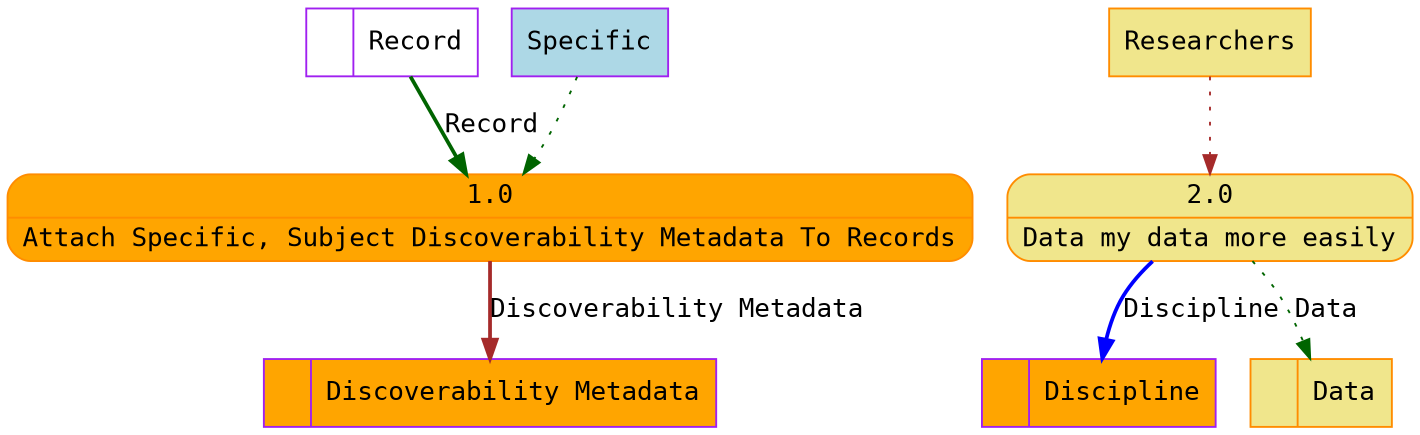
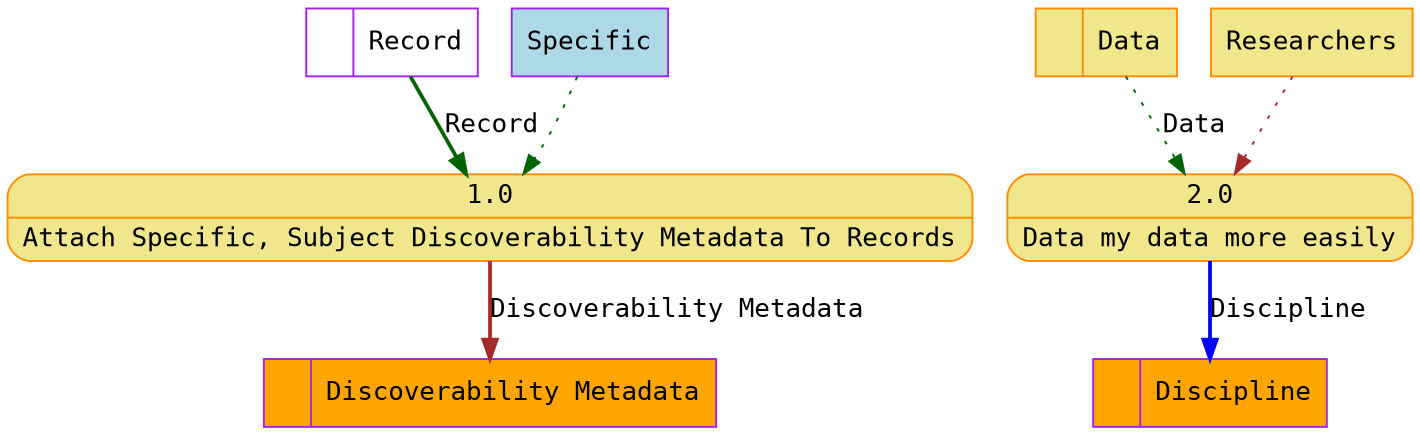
node "1.0": fillcolor orange -> khaki
edge "2.0" -> "Data": reversed
